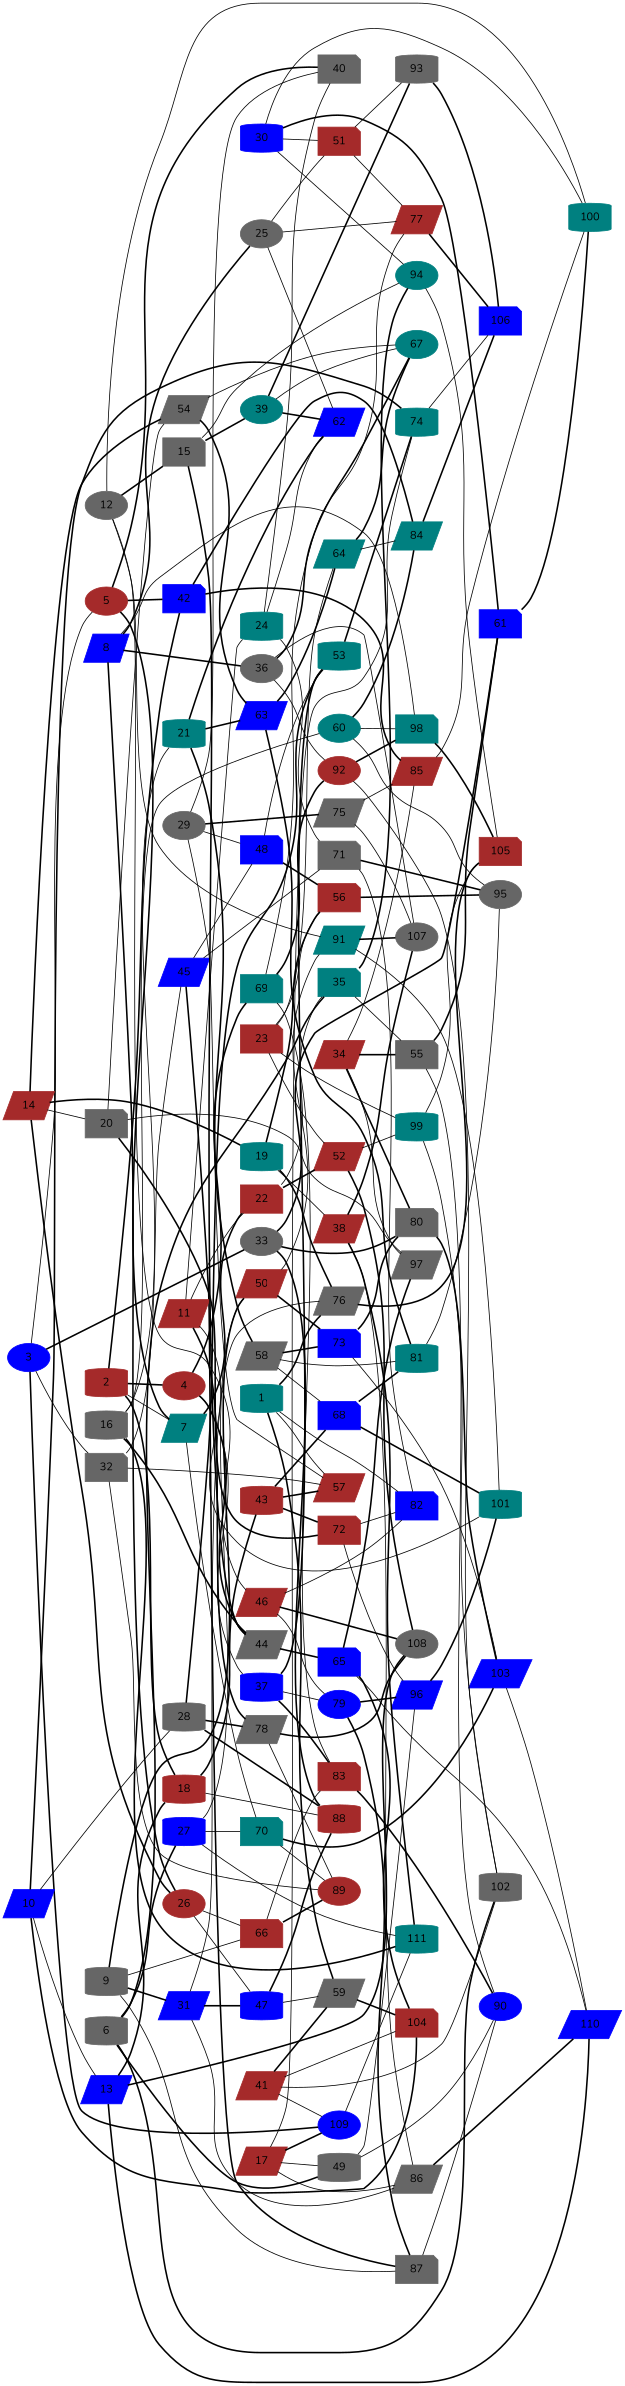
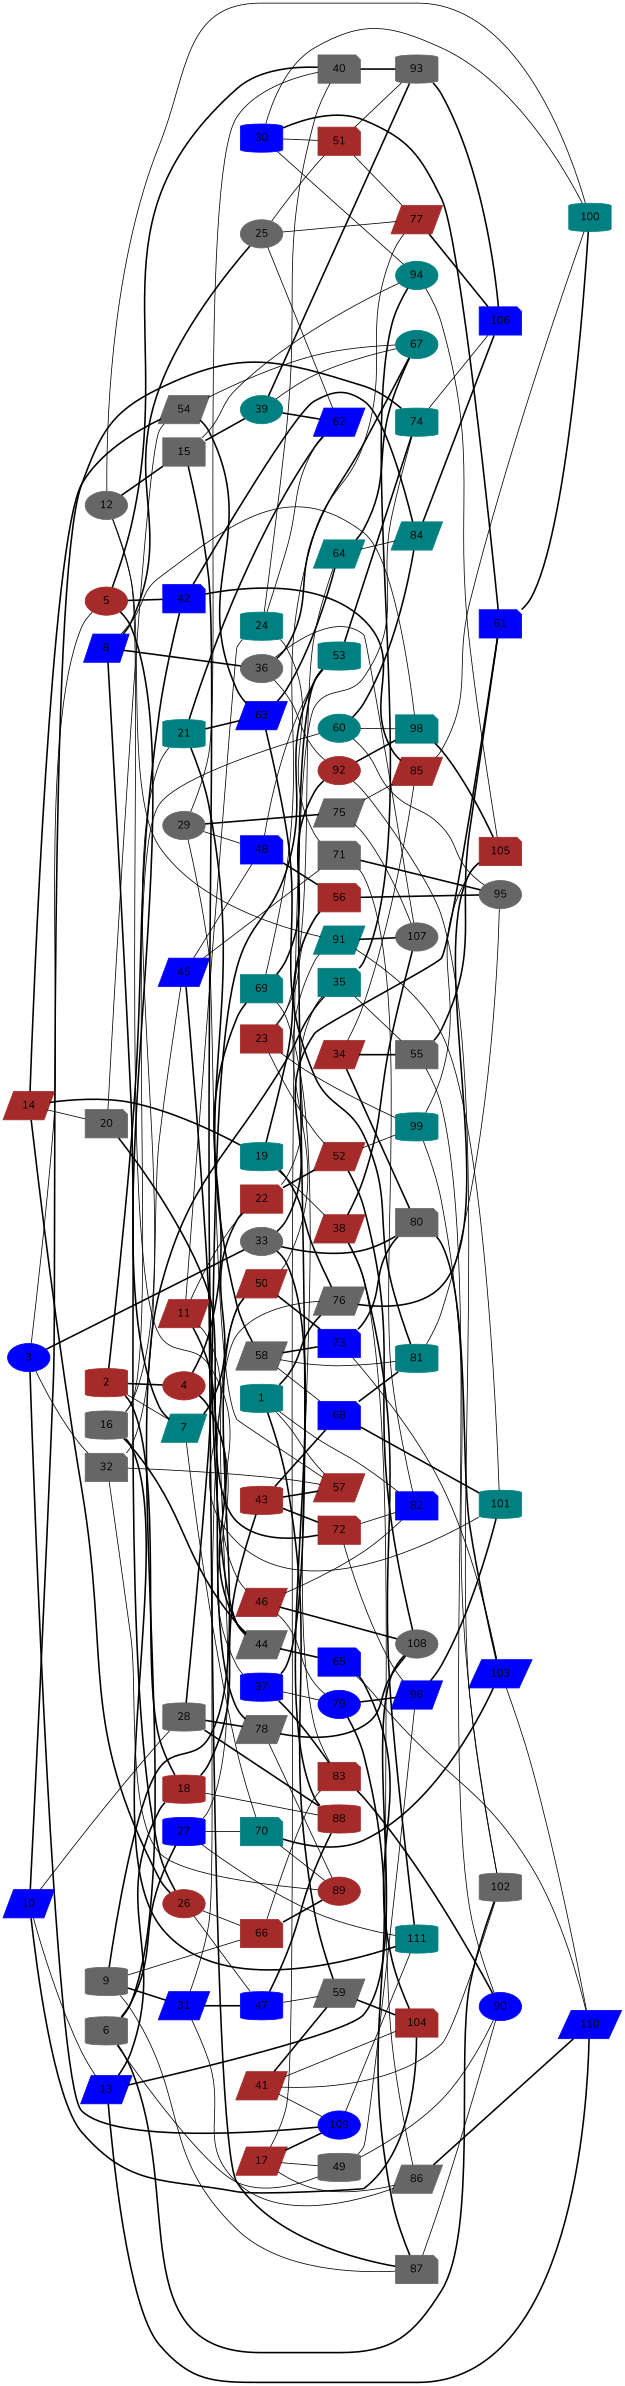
edge "40" -- "93": added
node "97": removed
edge "6" -- "49": style bold -> solid
